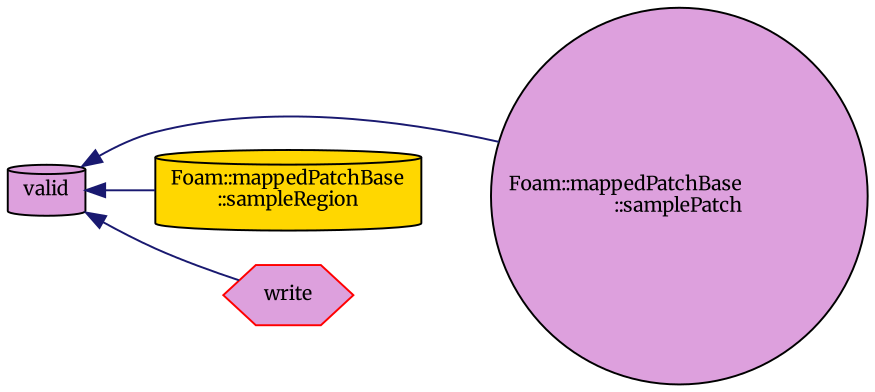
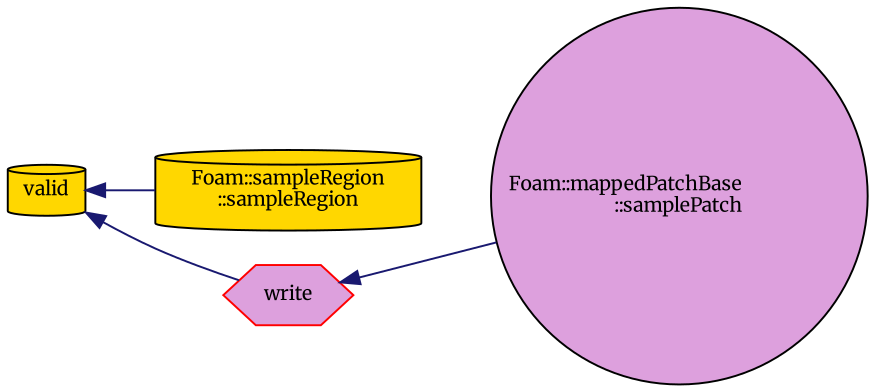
edge "Foam::mappedPatchBase ::samplePatch" -> "valid": now "Foam::mappedPatchBase ::samplePatch" -> "write"
node "valid": fillcolor plum -> gold
node "Foam::mappedPatchBase ::sampleRegion": label "Foam::mappedPatchBase ::sampleRegion" -> "Foam::sampleRegion ::sampleRegion"
